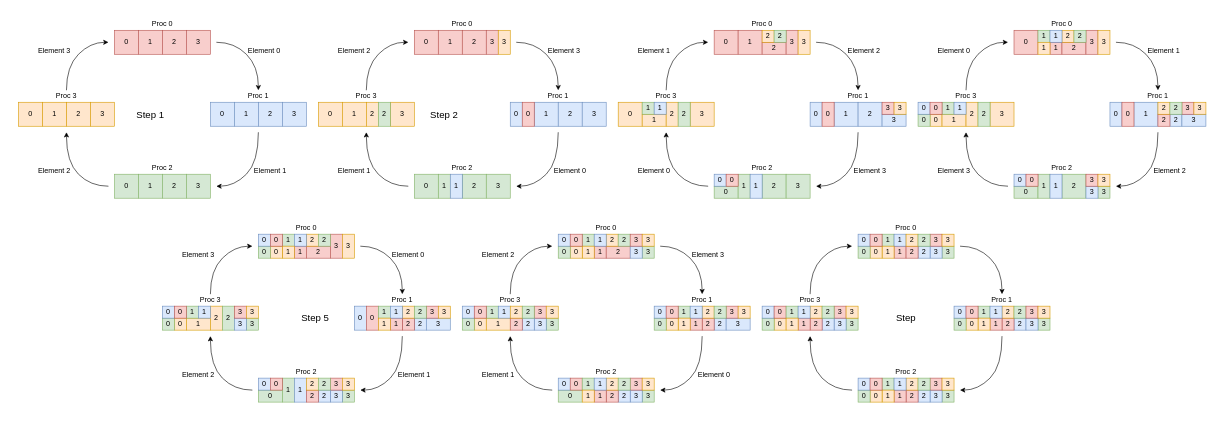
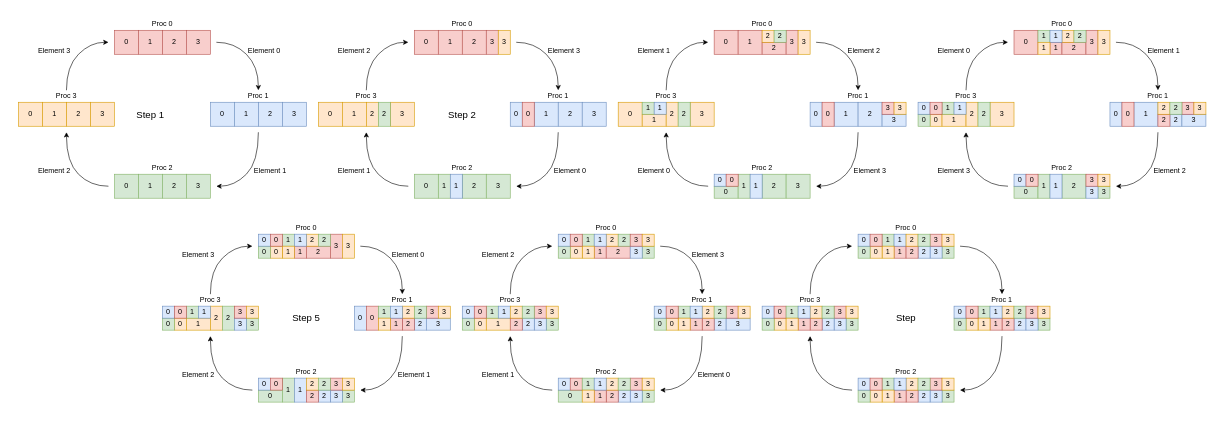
node "Step 2": moved (444, 114) -> (462, 114)
node "Step 5": moved (315, 318) -> (306, 318)
